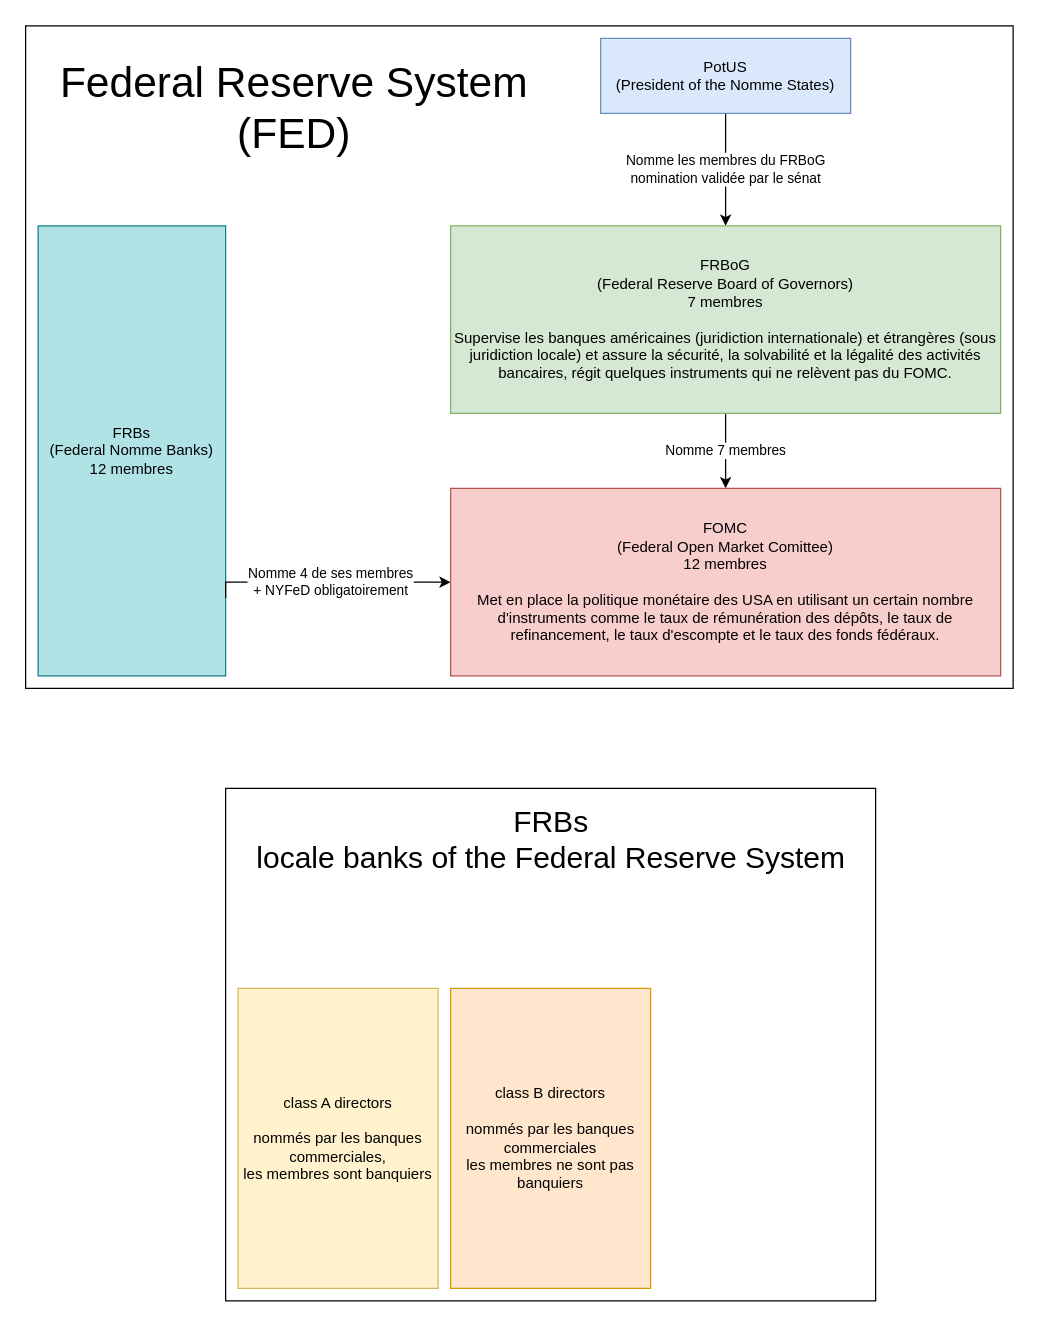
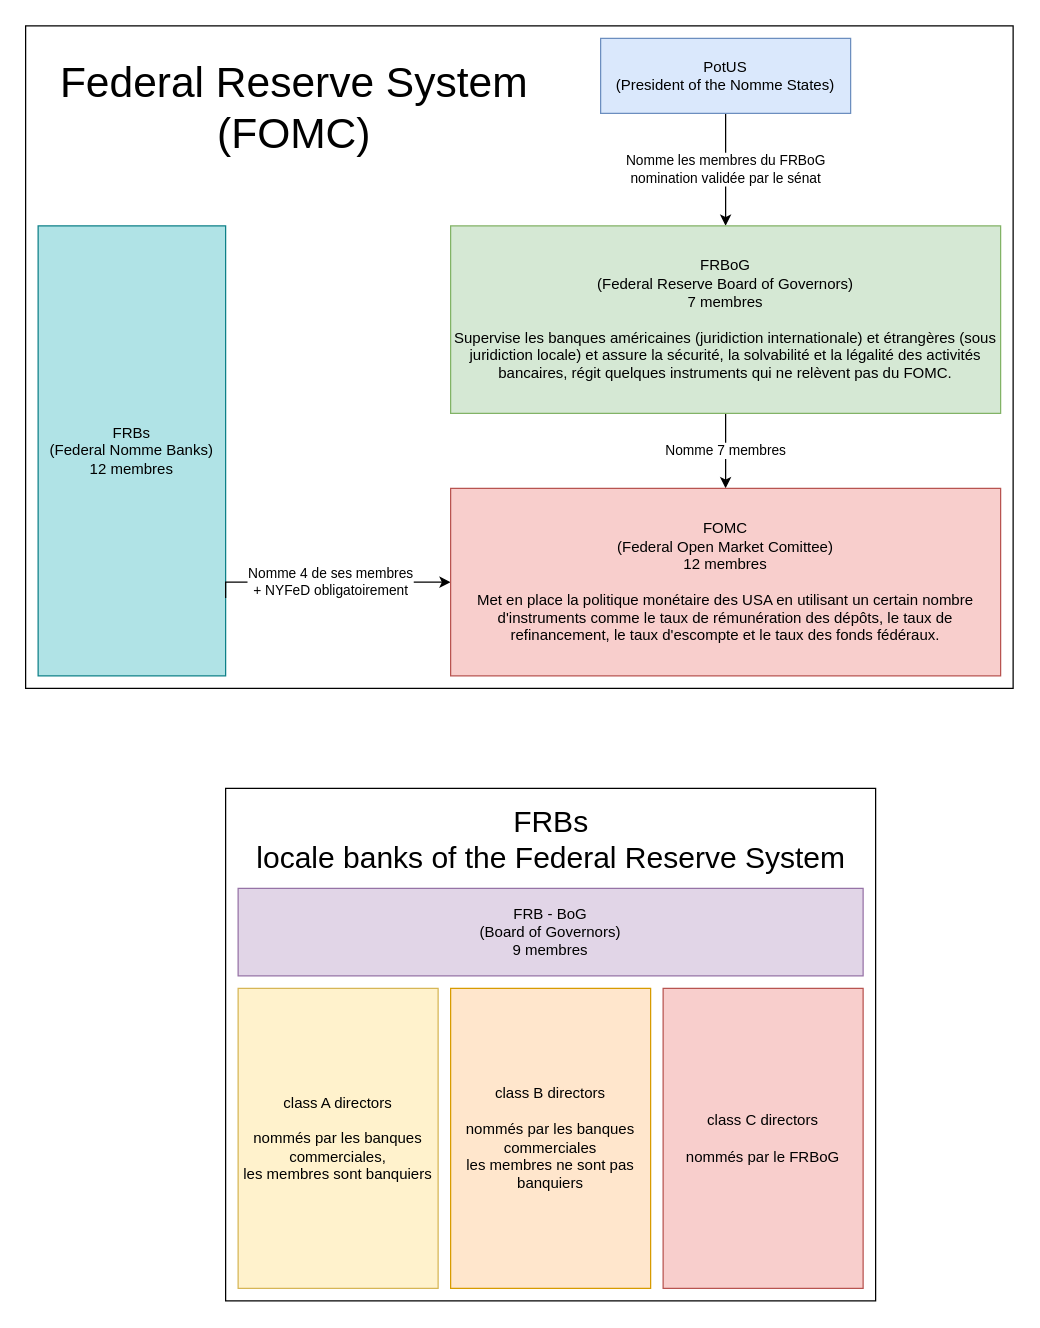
node "Federal Reserve System (FED)": label "Federal Reserve System (FED)" -> "Federal Reserve System (FOMC)"
node "FRB - BoG (Board of Governors) 9 membres": added
node "class C directors nommés par le FRBoG": added
